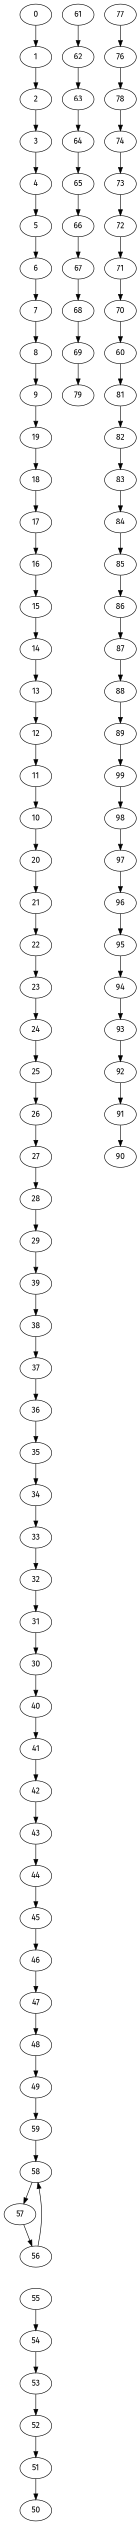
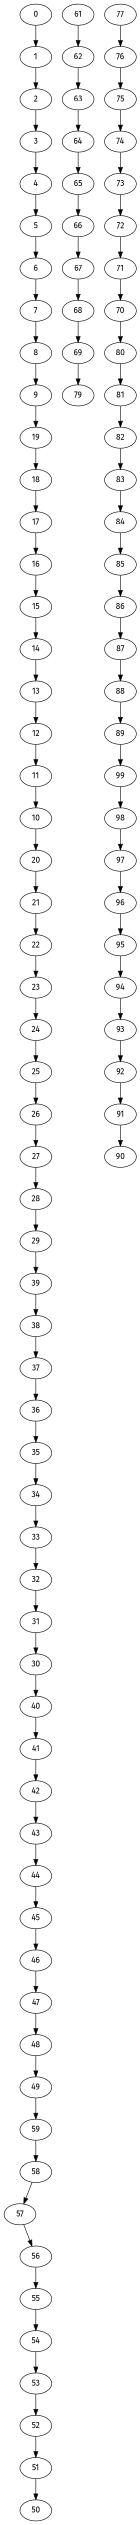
node "78": label "78" -> "75"
node "60": label "60" -> "80"
edge "56" -> "58": now "56" -> "55"
